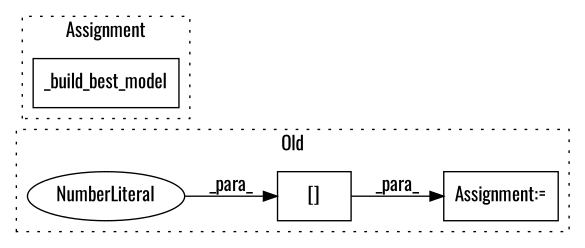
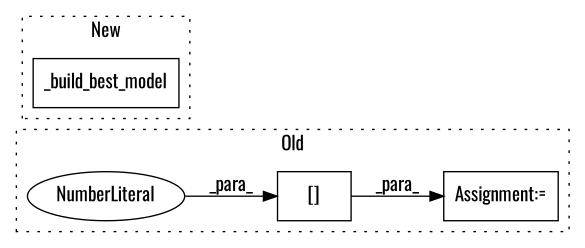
cluster "Assignment": label "Assignment" -> "New"
